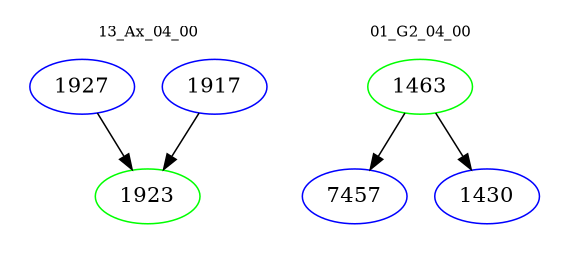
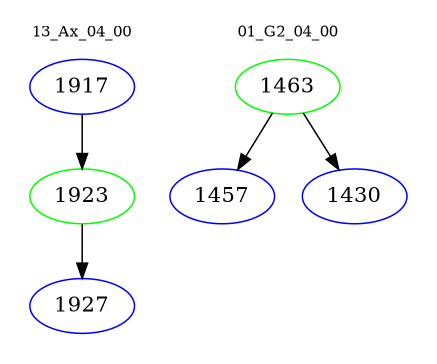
edge "1927" -> "1923": reversed
node "7457": label "7457" -> "1457"
